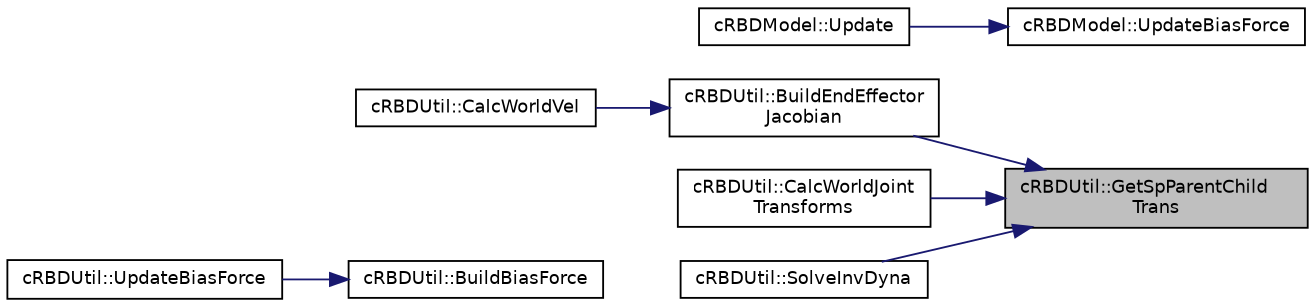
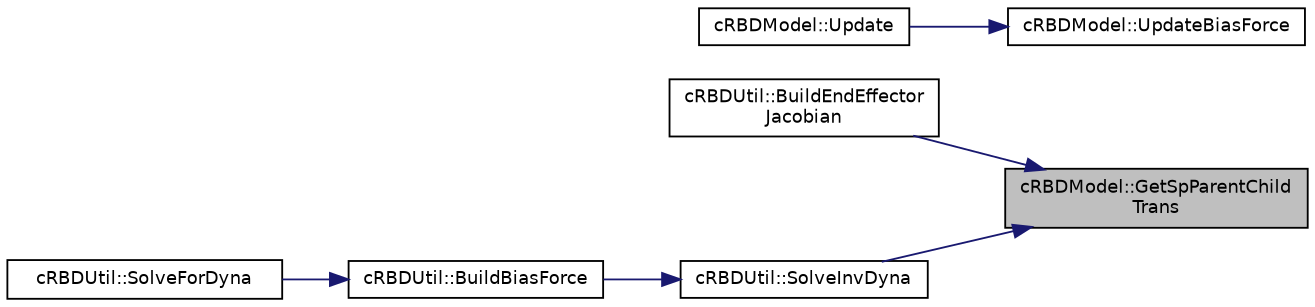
node "cRBDUtil::CalcWorldVel": removed
node "cRBDUtil::CalcWorldJoint Transforms": removed
node "cRBDUtil::GetSpParentChild Trans": label "cRBDUtil::GetSpParentChild Trans" -> "cRBDModel::GetSpParentChild Trans"
node "cRBDUtil::UpdateBiasForce": label "cRBDUtil::UpdateBiasForce" -> "cRBDUtil::SolveForDyna"
edge "cRBDUtil::BuildBiasForce" -> "cRBDUtil::SolveInvDyna": added
